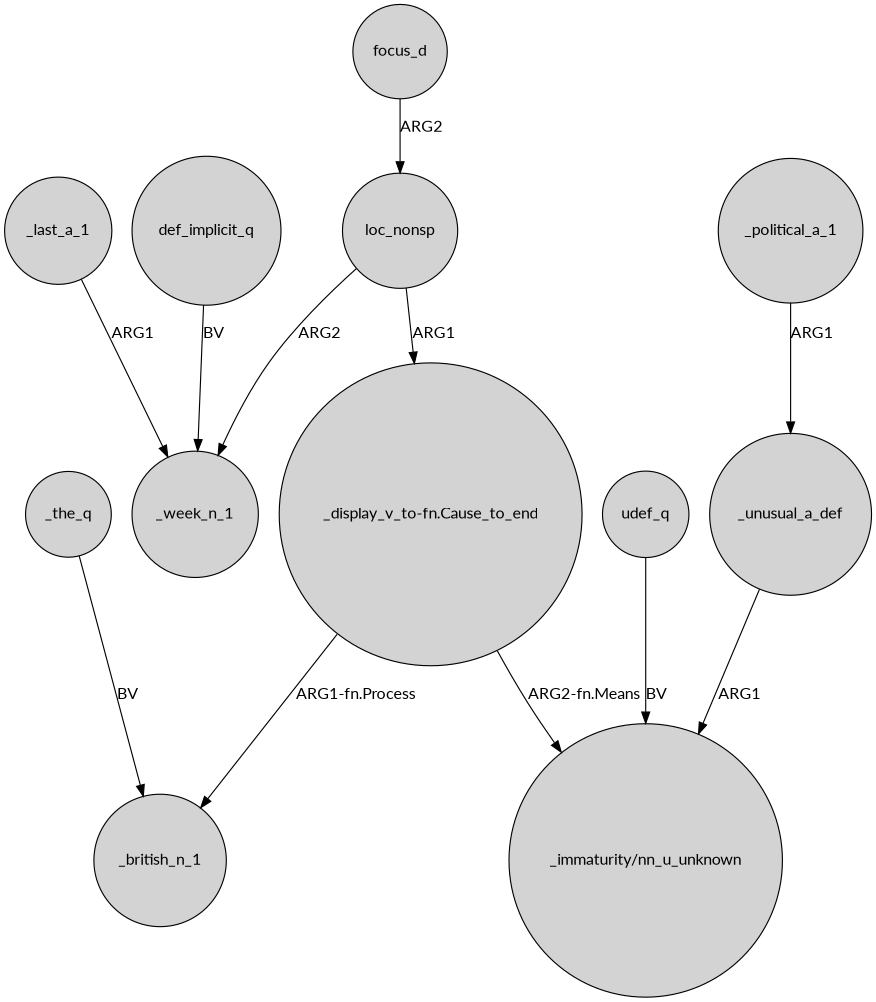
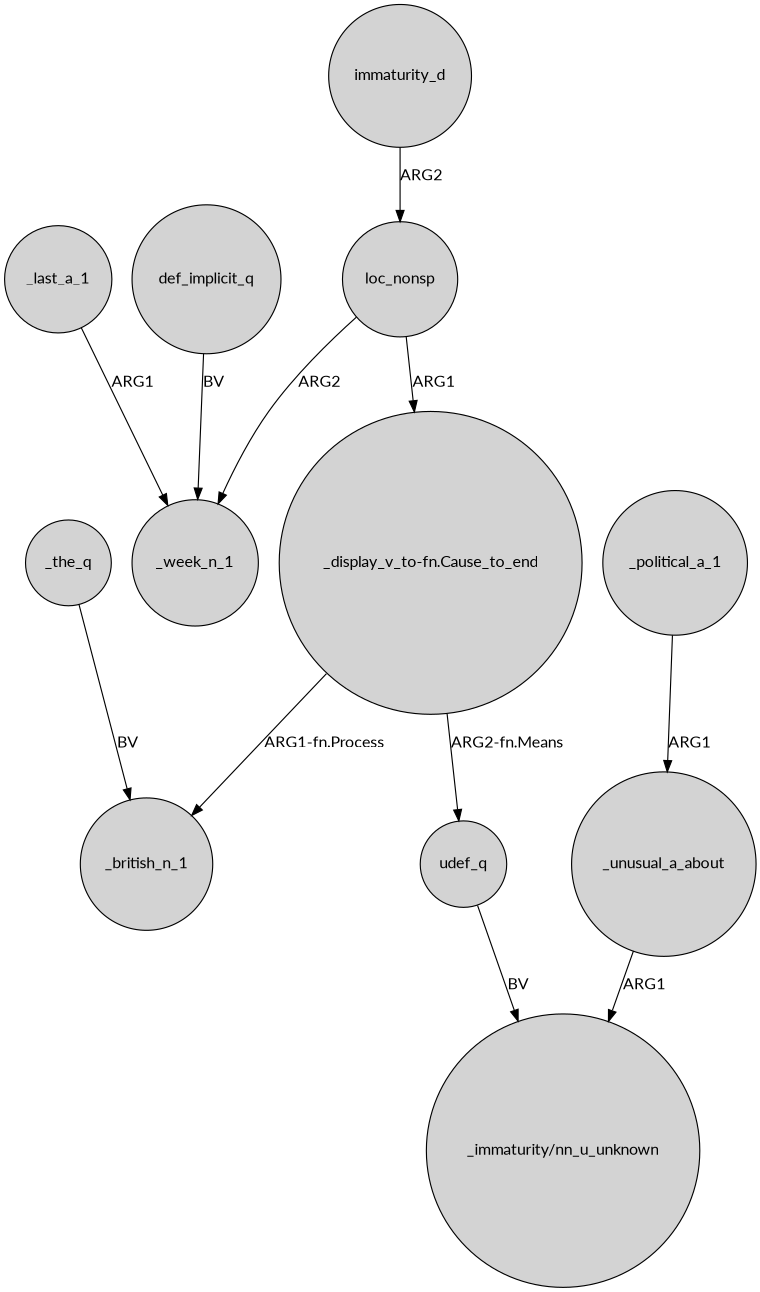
node "focus_d": label "focus_d" -> "immaturity_d"
node "_unusual_a_def": label "_unusual_a_def" -> "_unusual_a_about"
edge "_display_v_to-fn.Cause_to_end" -> "_immaturity/nn_u_unknown": now "_display_v_to-fn.Cause_to_end" -> "udef_q"
